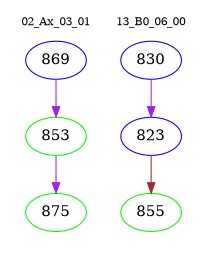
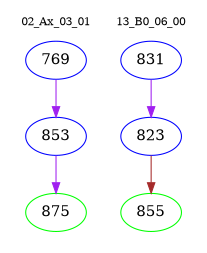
node "869": label "869" -> "769"
node "830": label "830" -> "831"
node "853": color green -> blue
